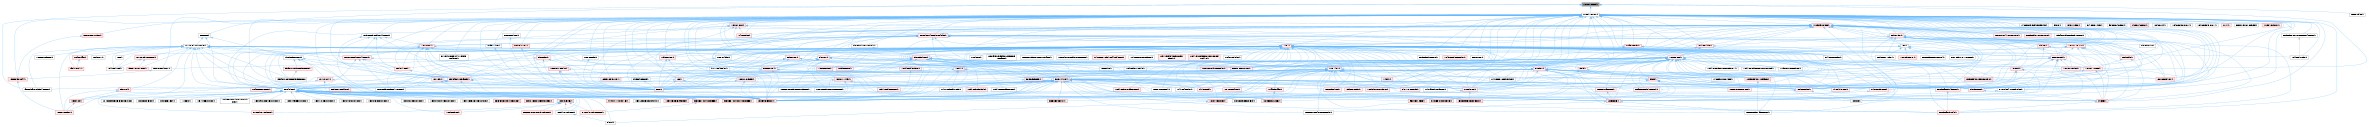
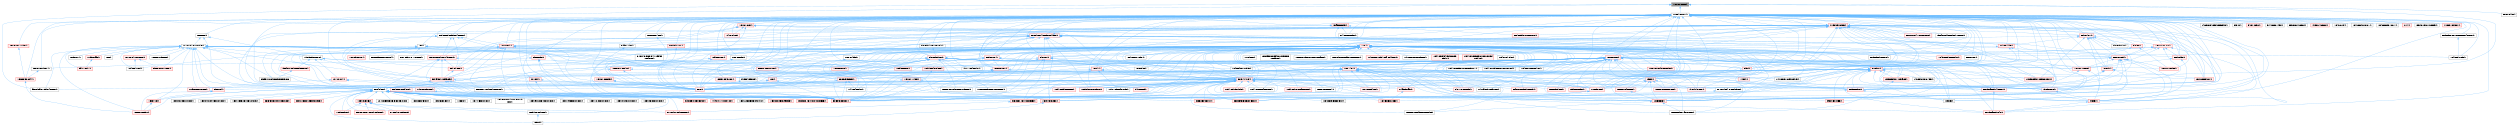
edge "DepletableMpmcQueue.h" -> "UnrealMemory.h": now "DepletableMpmcQueue.h" -> "BufferReader.h"
node "QueuedThreadPoolWrapper.h": label "QueuedThreadPoolWrapper.h" -> "SparseDynamicPointOctree.h"
